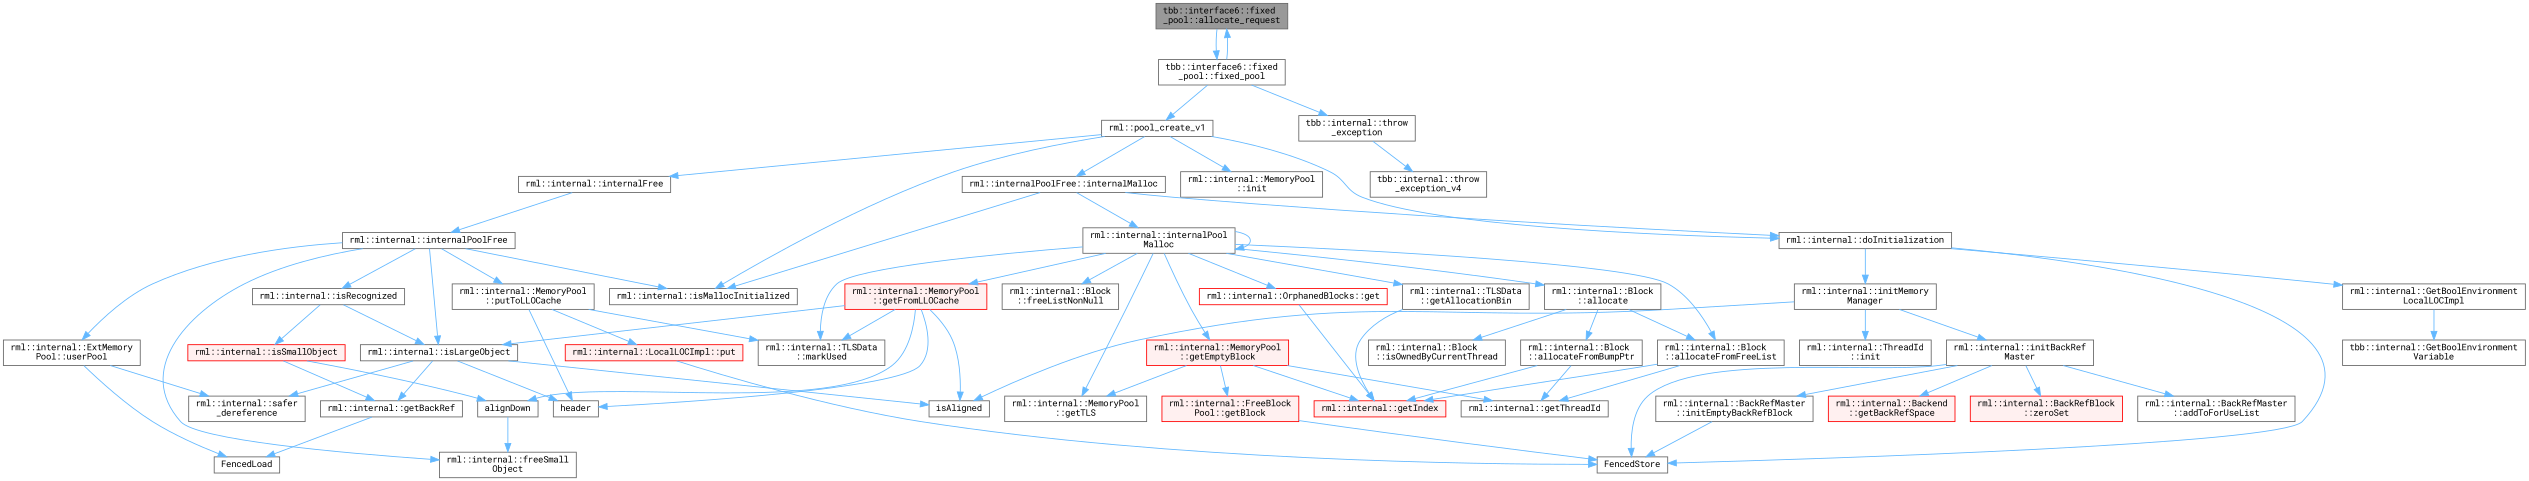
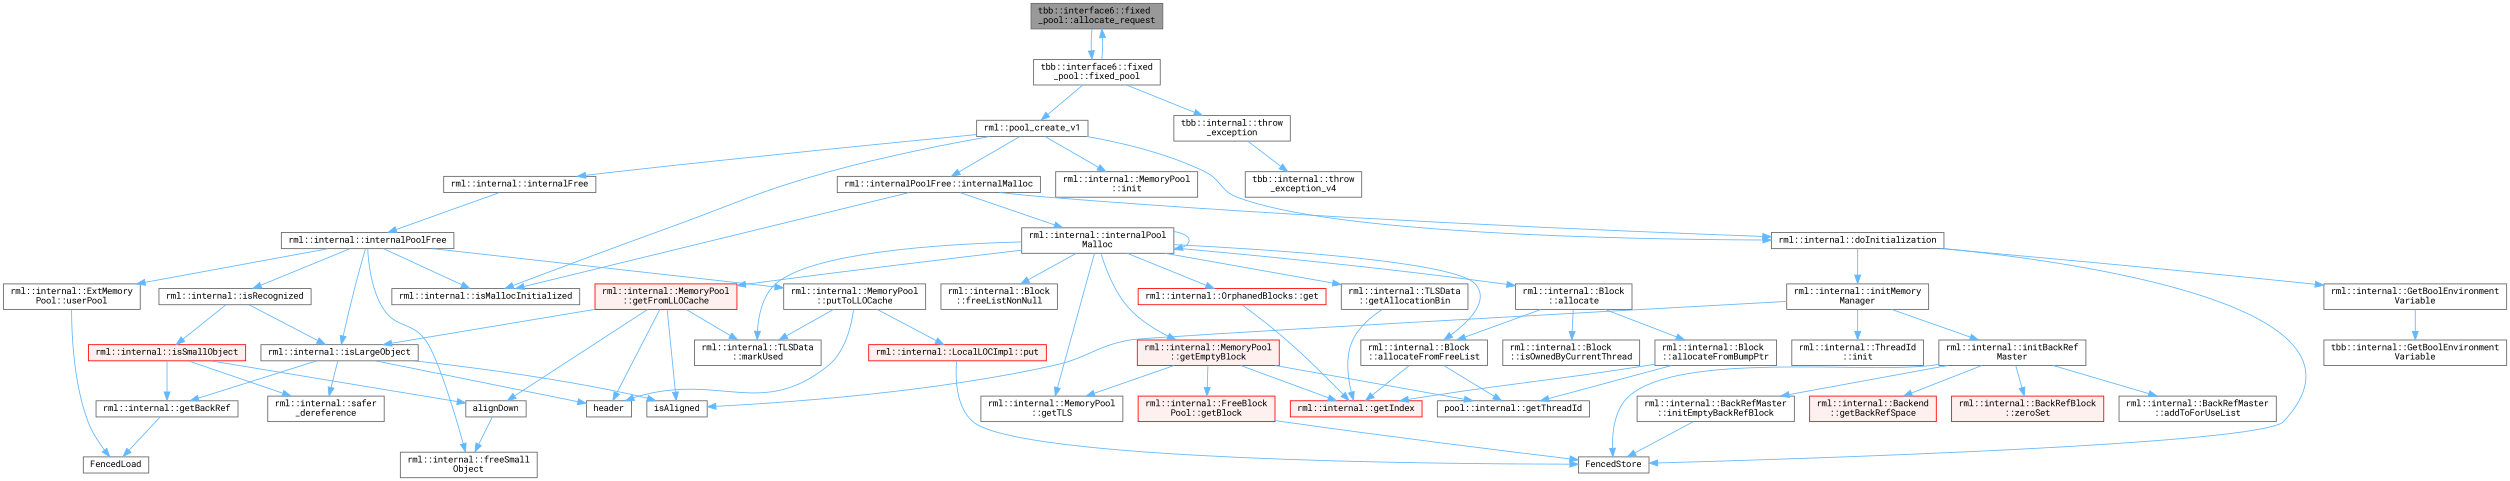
node "rml::internal::GetBoolEnvironment LocalLOCImpl": label "rml::internal::GetBoolEnvironment LocalLOCImpl" -> "rml::internal::GetBoolEnvironment Variable"
edge "rml::internal::ExtMemory Pool::userPool" -> "rml::internal::safer _dereference": now "rml::internal::isSmallObject" -> "rml::internal::safer _dereference"
node "rml::internal::getThreadId": label "rml::internal::getThreadId" -> "pool::internal::getThreadId"
